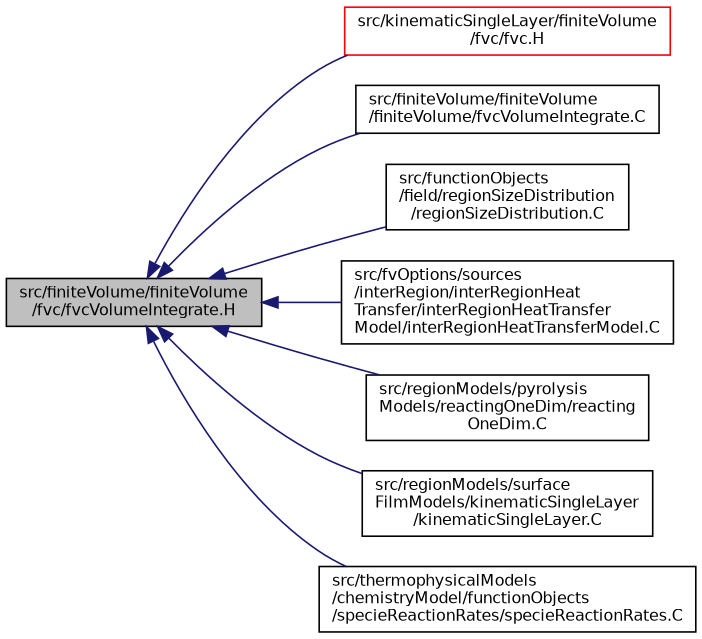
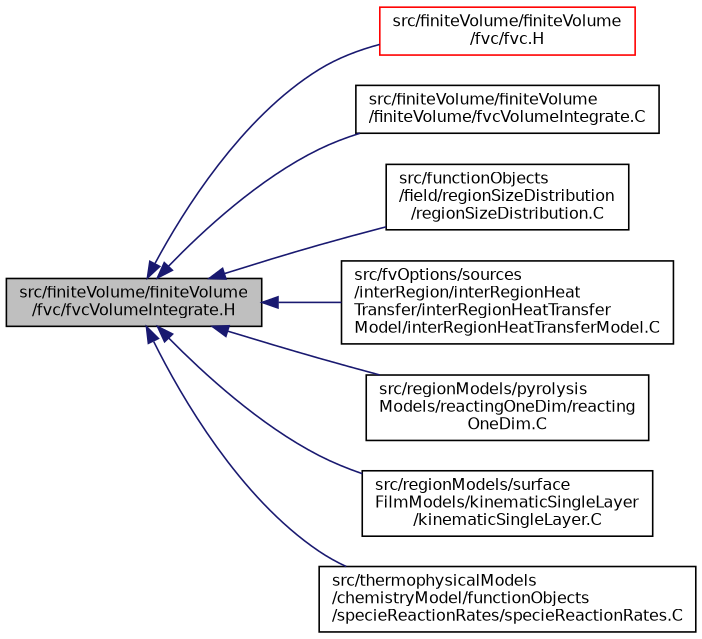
node "src/kinematicSingleLayer/finiteVolume /fvc/fvc.H": label "src/kinematicSingleLayer/finiteVolume /fvc/fvc.H" -> "src/finiteVolume/finiteVolume /fvc/fvc.H"
